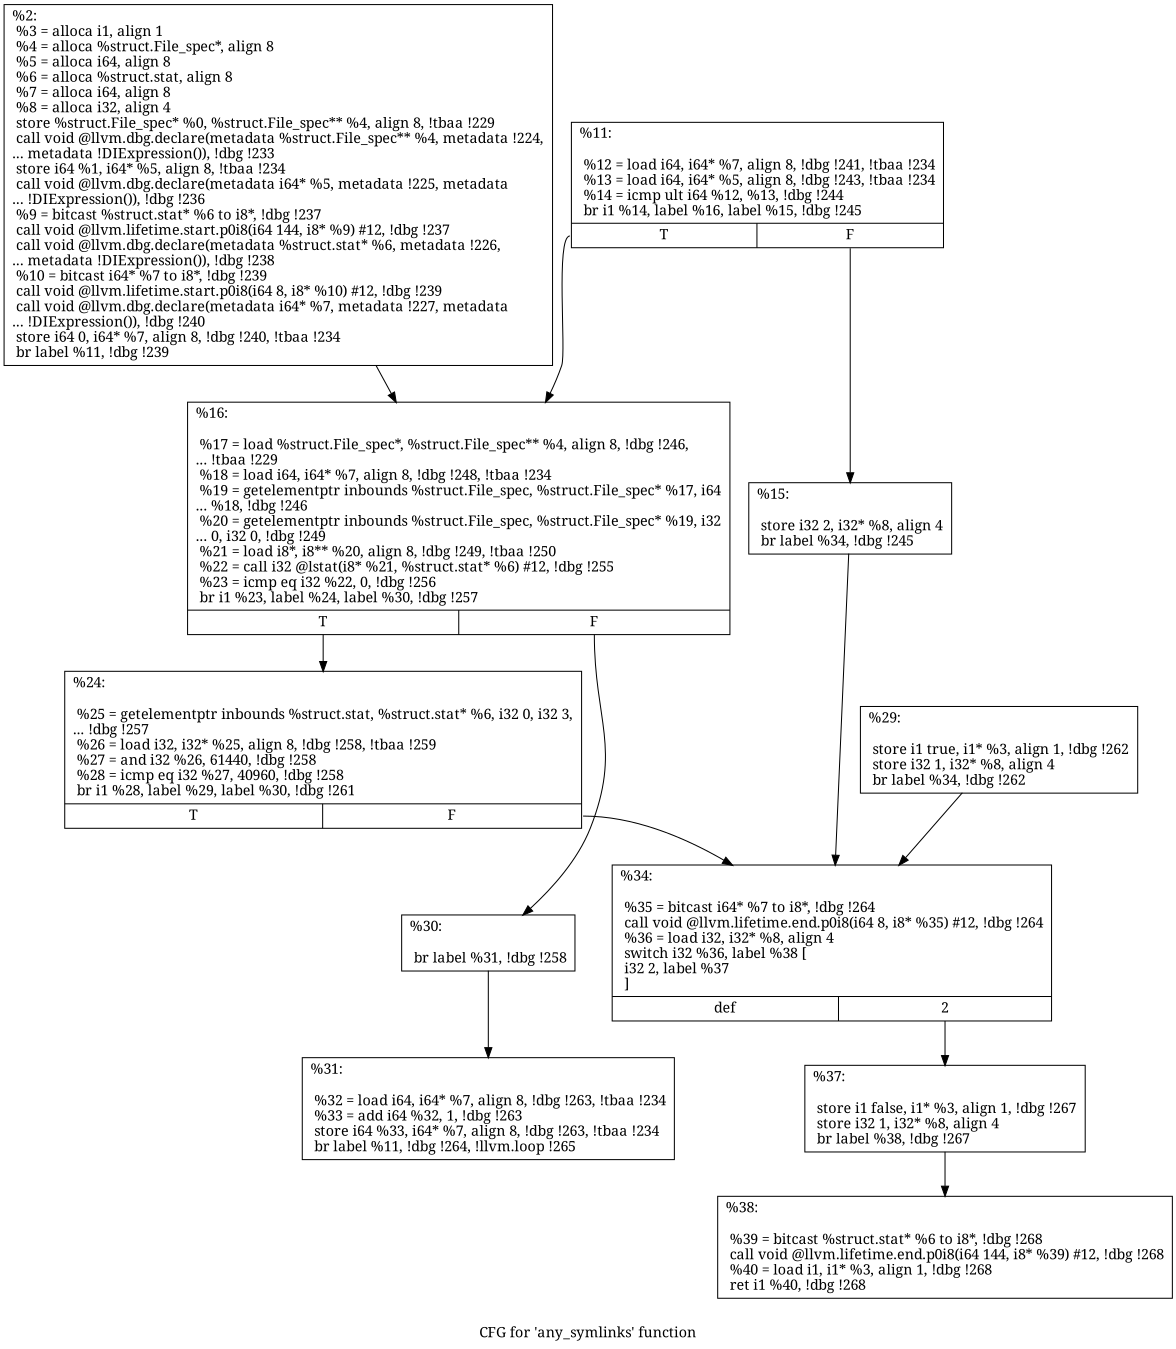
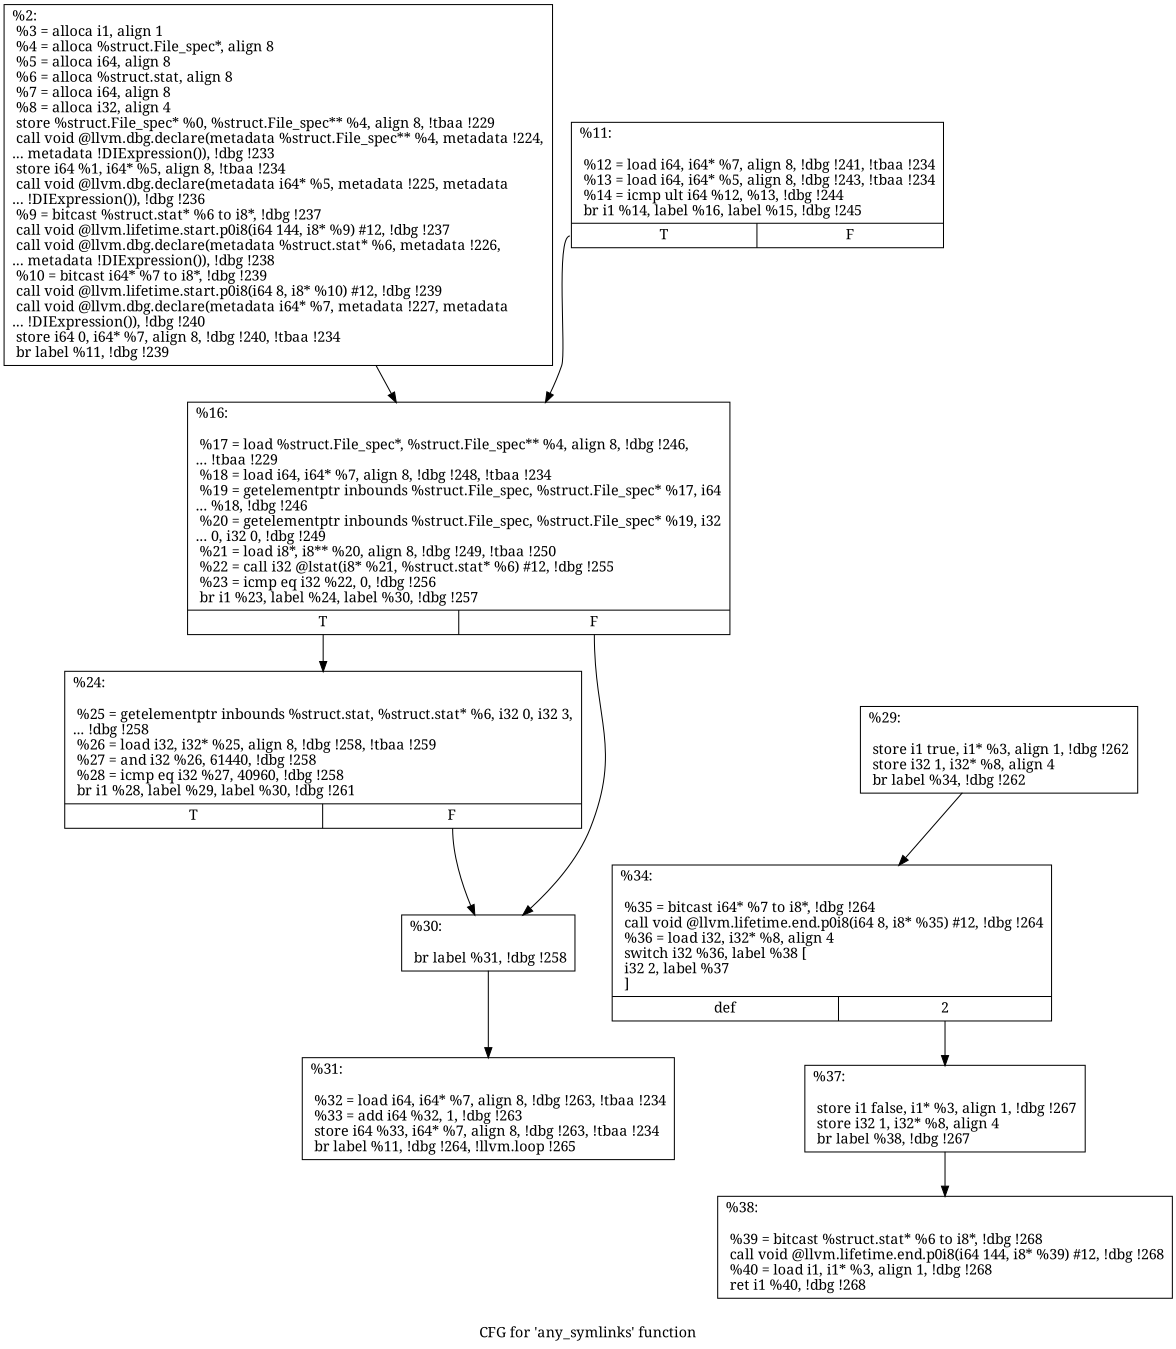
node "%15:": removed
node "%24:": text "... !dbg !257" -> "... !dbg !258"
edge "%24:" -> "%34:": now "%24:" -> "%30:"
